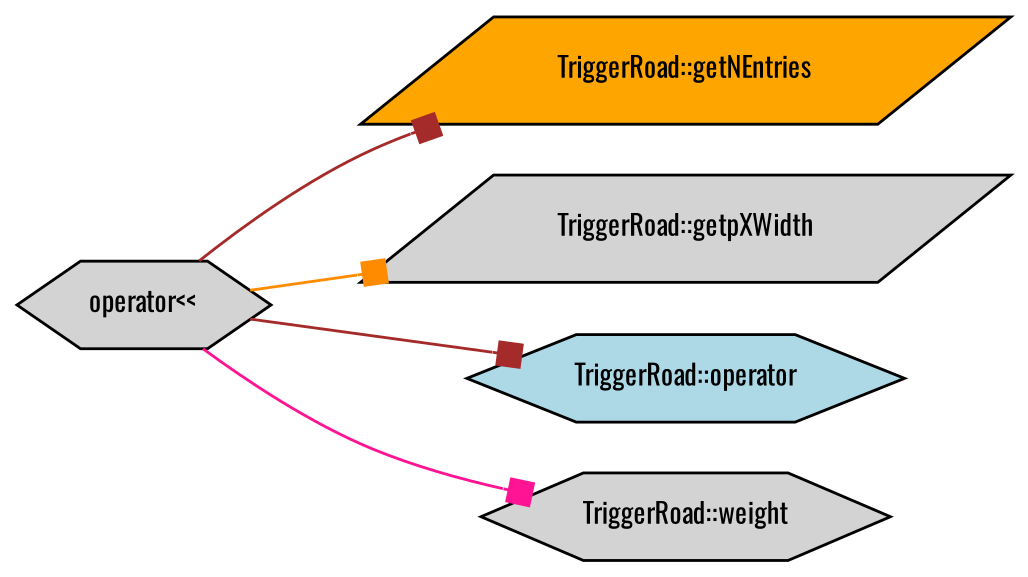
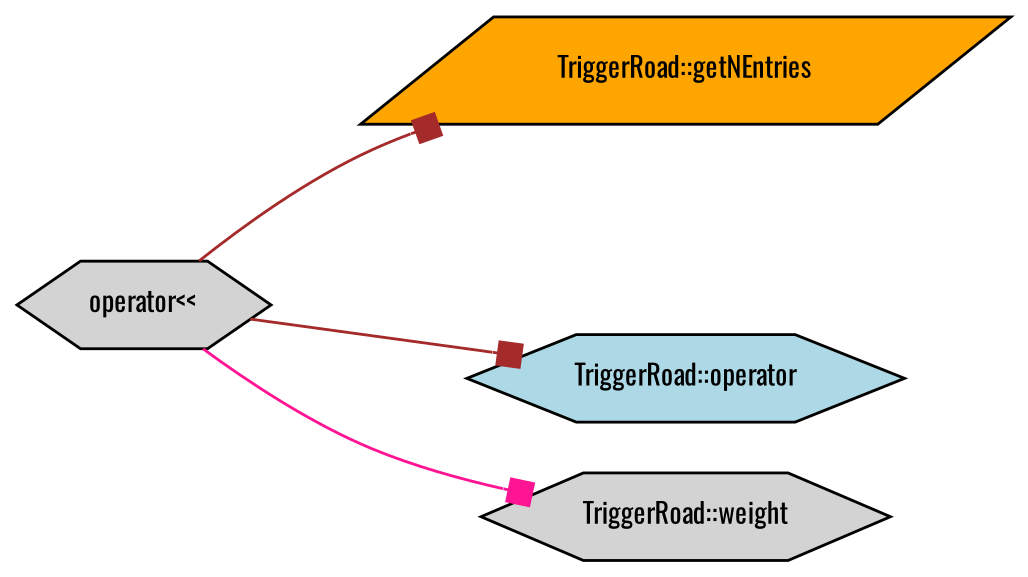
node "TriggerRoad::getpXWidth": removed
